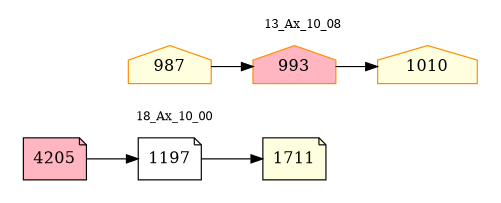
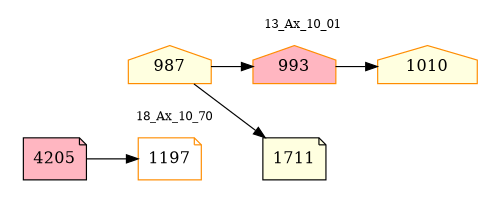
cluster "13_Ax_10_08": label "13_Ax_10_08" -> "13_Ax_10_01"
cluster "18_Ax_10_00": label "18_Ax_10_00" -> "18_Ax_10_70"
node "1197": color black -> darkorange
edge "1197" -> "1711": now "987" -> "1711"
